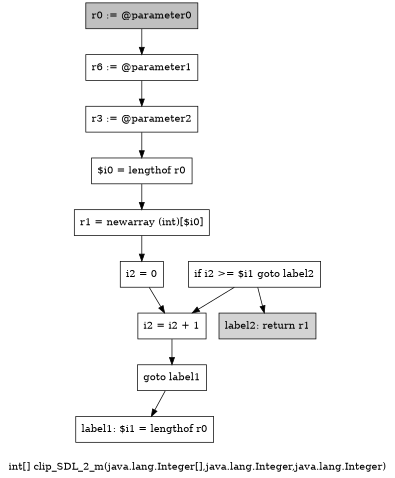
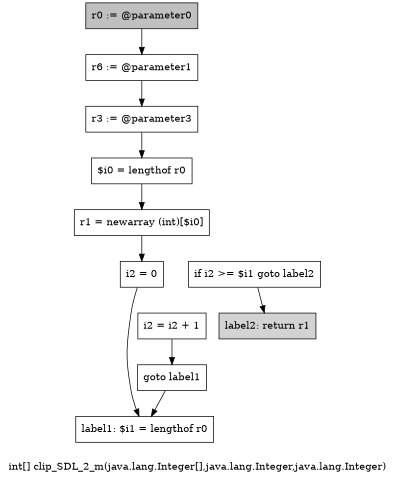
node "r3 := @parameter2": label "r3 := @parameter2" -> "r3 := @parameter3"
edge "i2 = 0" -> "i2 = i2 + 1": now "i2 = 0" -> "label1: $i1 = lengthof r0"
edge "if i2 >= $i1 goto label2" -> "i2 = i2 + 1": removed
